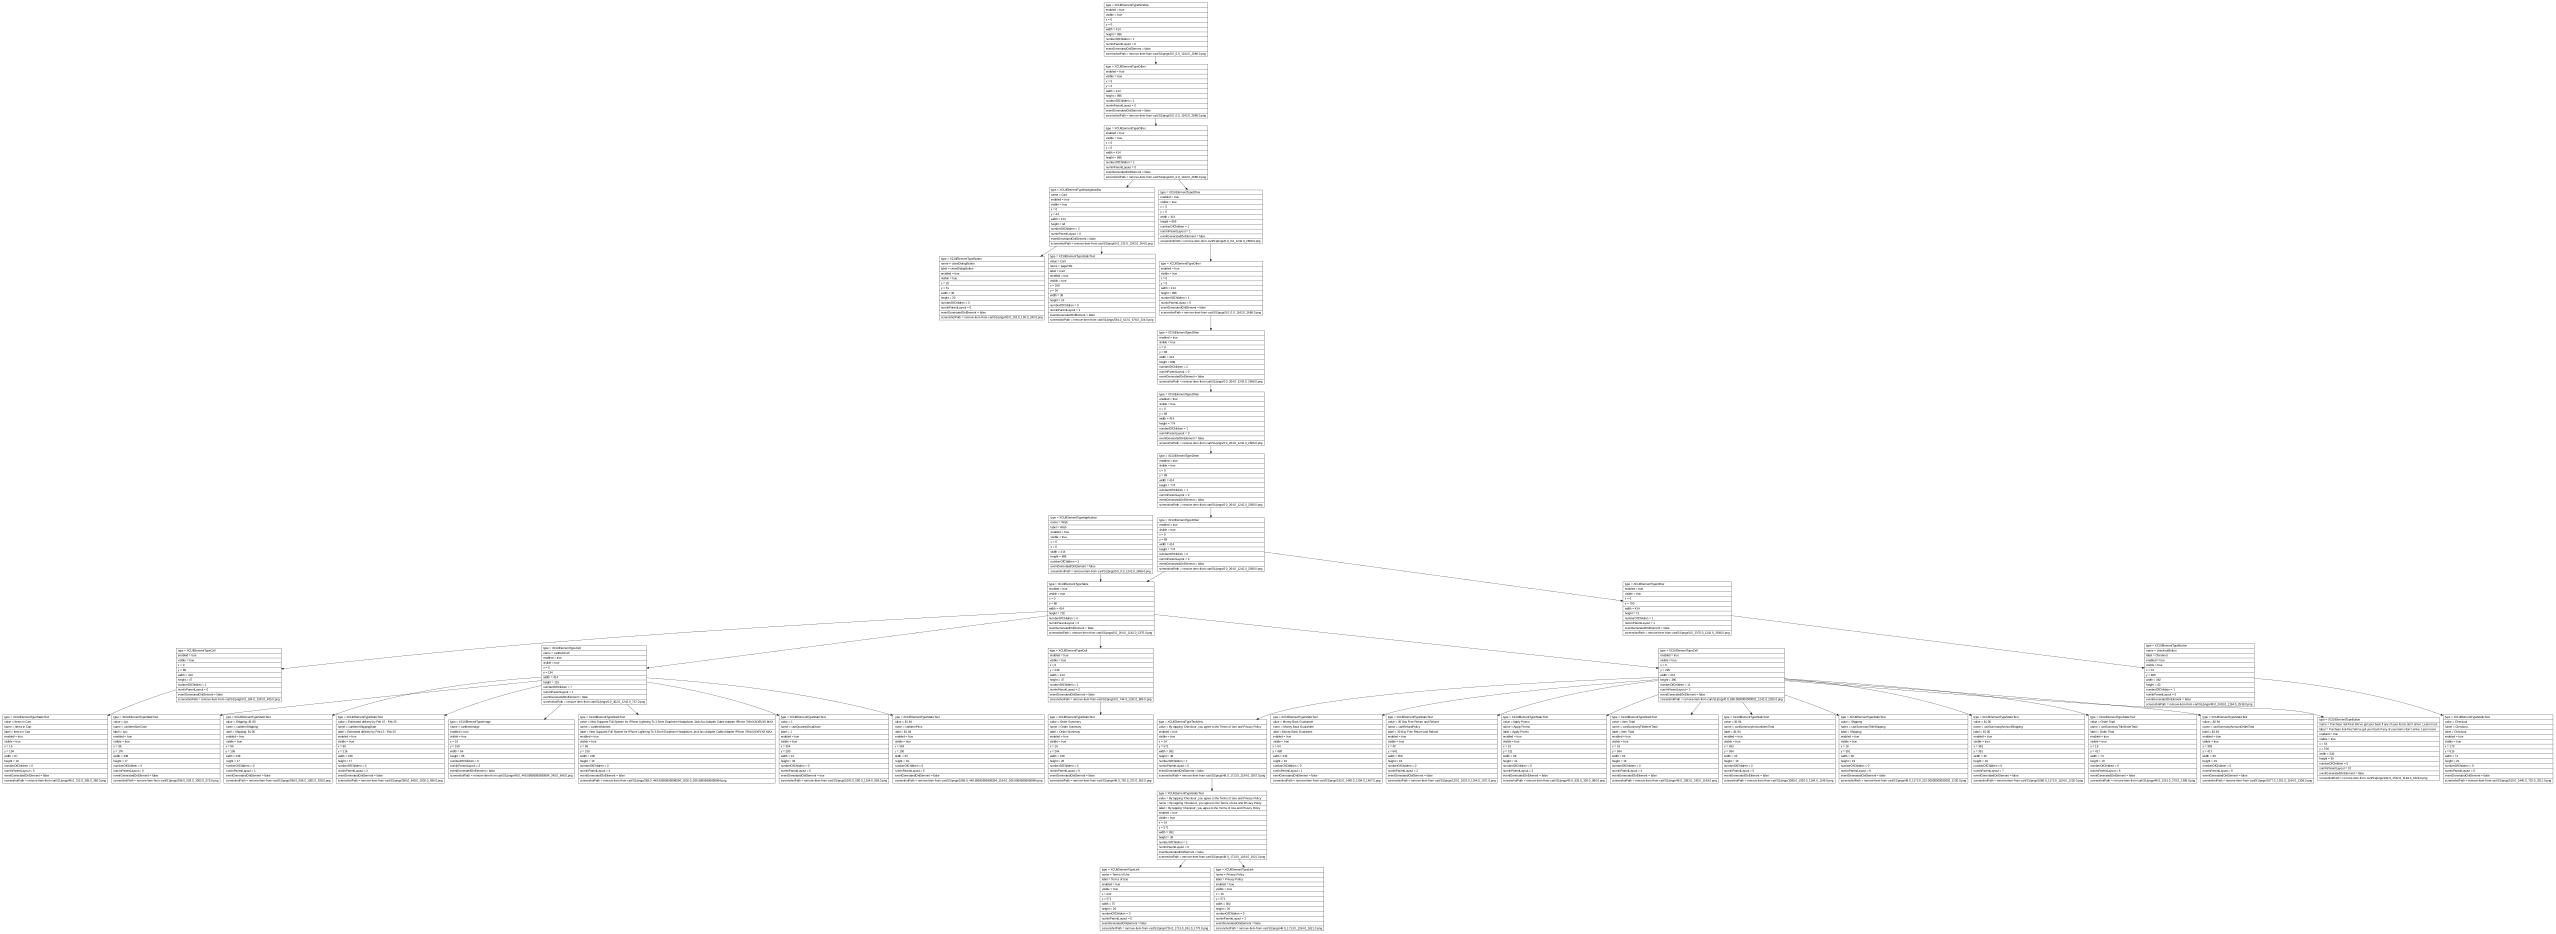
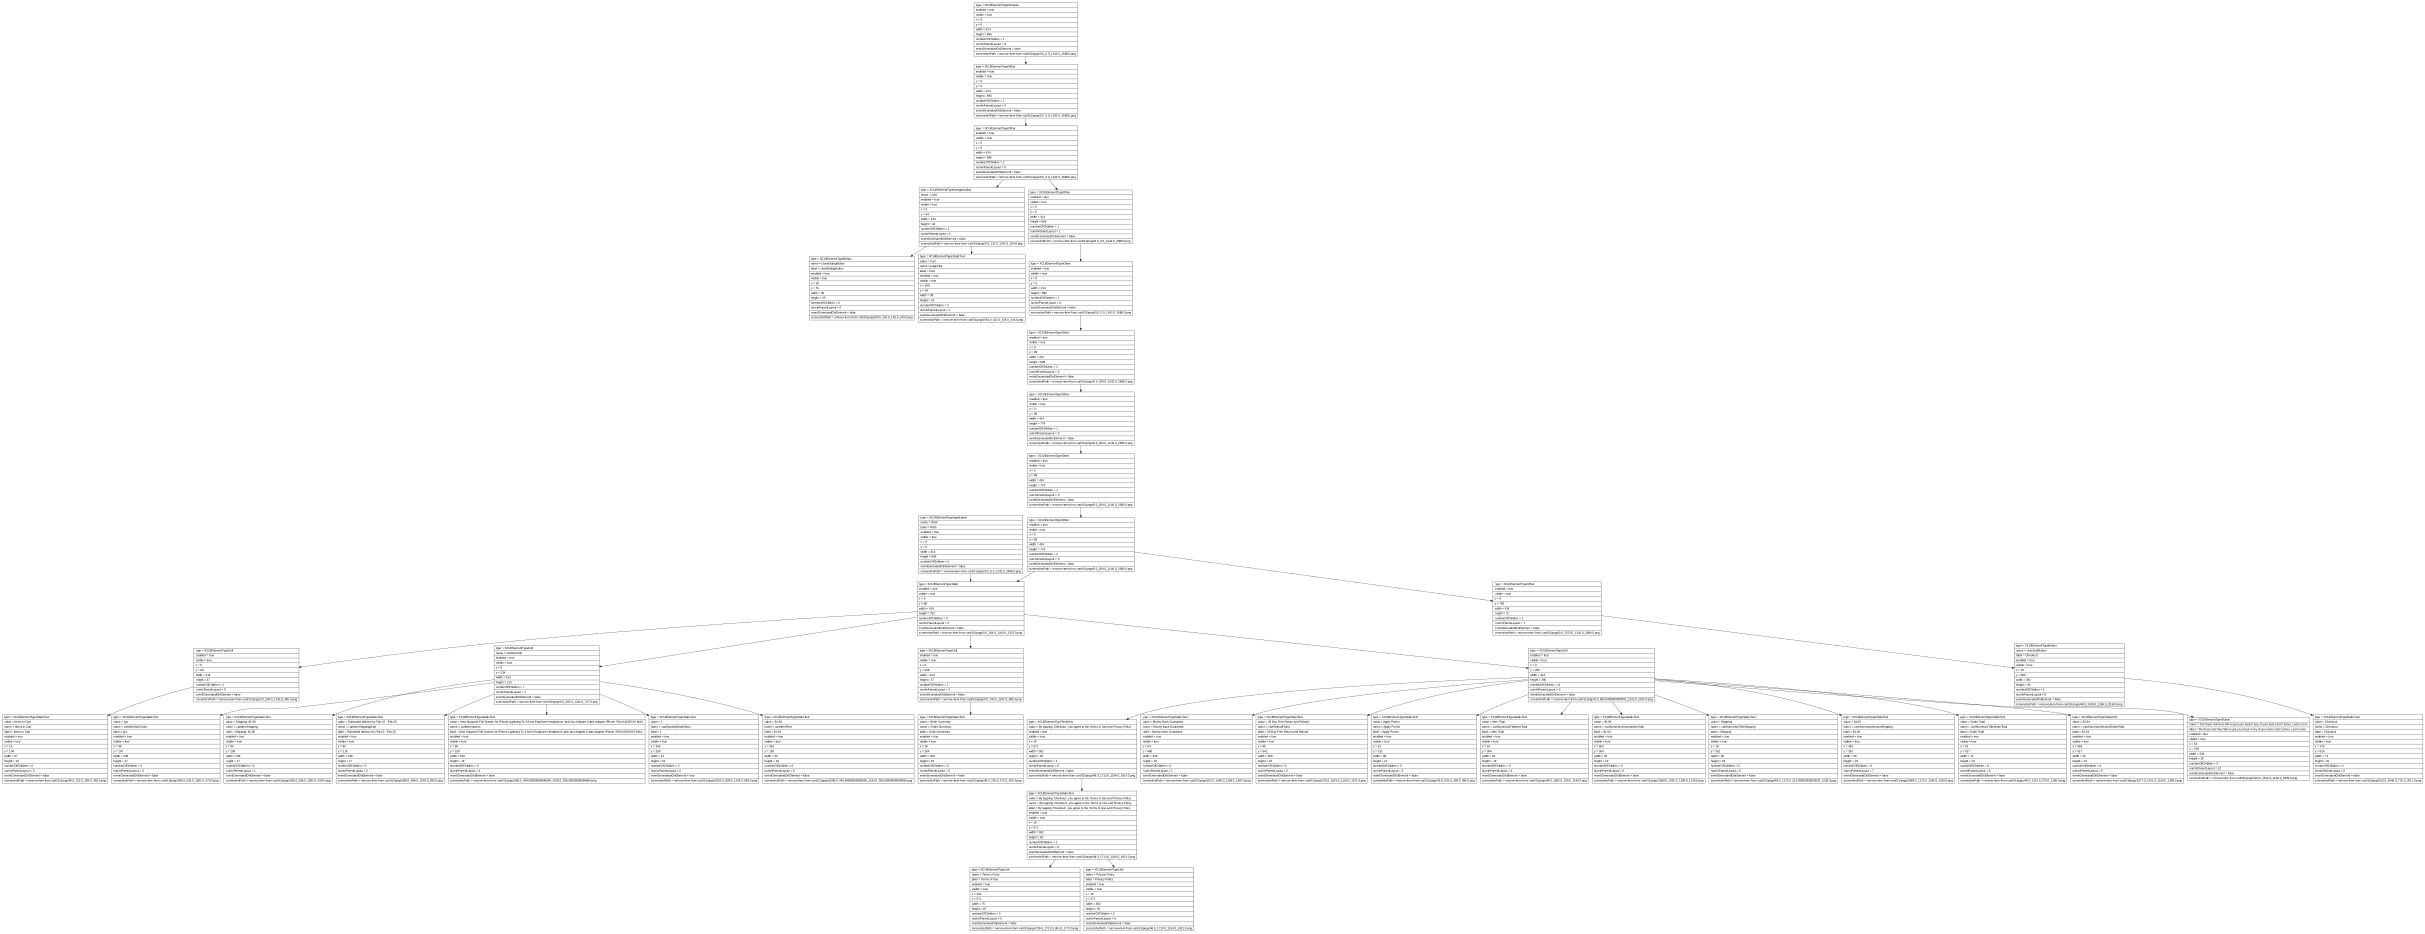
node "type = XCUIElementTypeImage": removed
